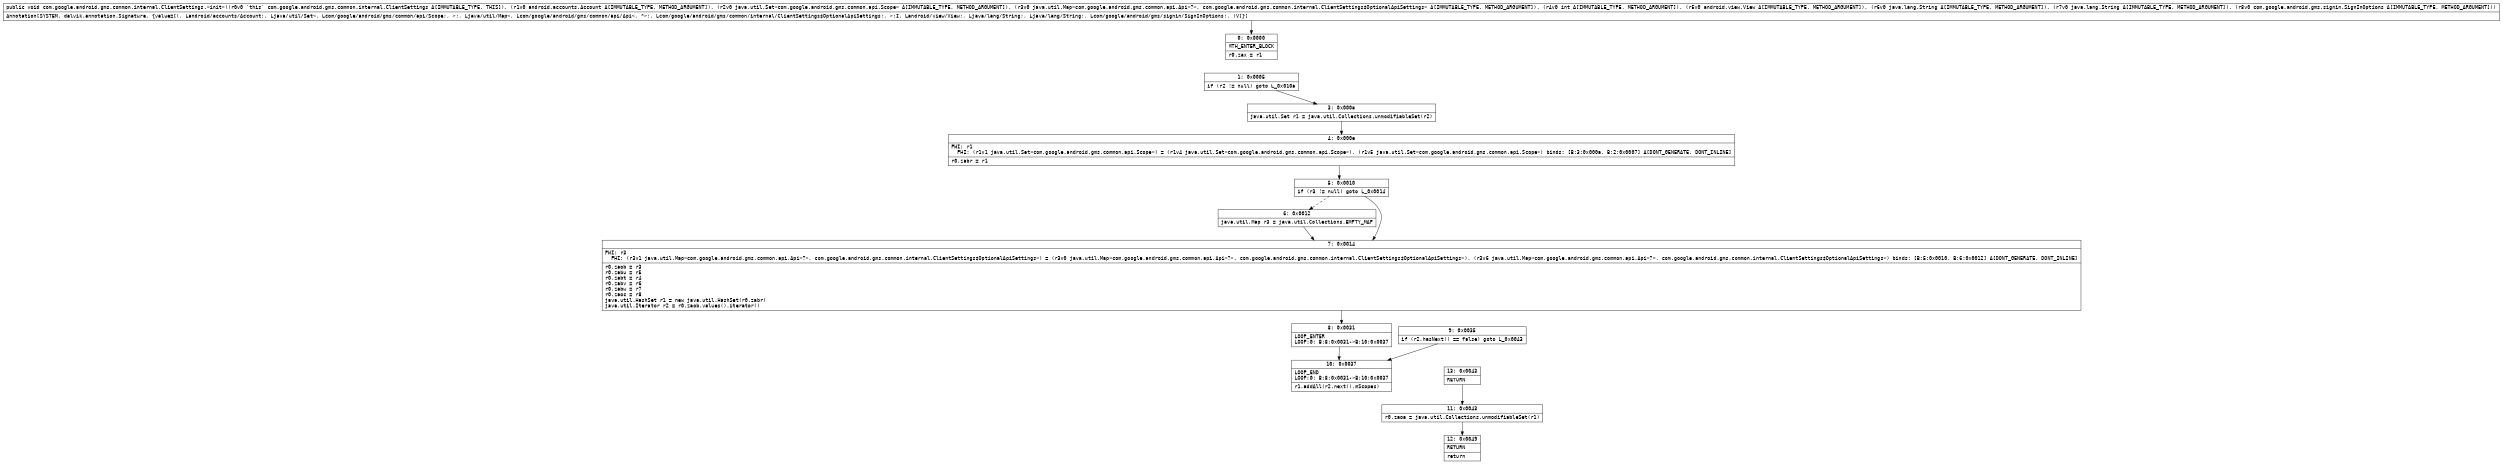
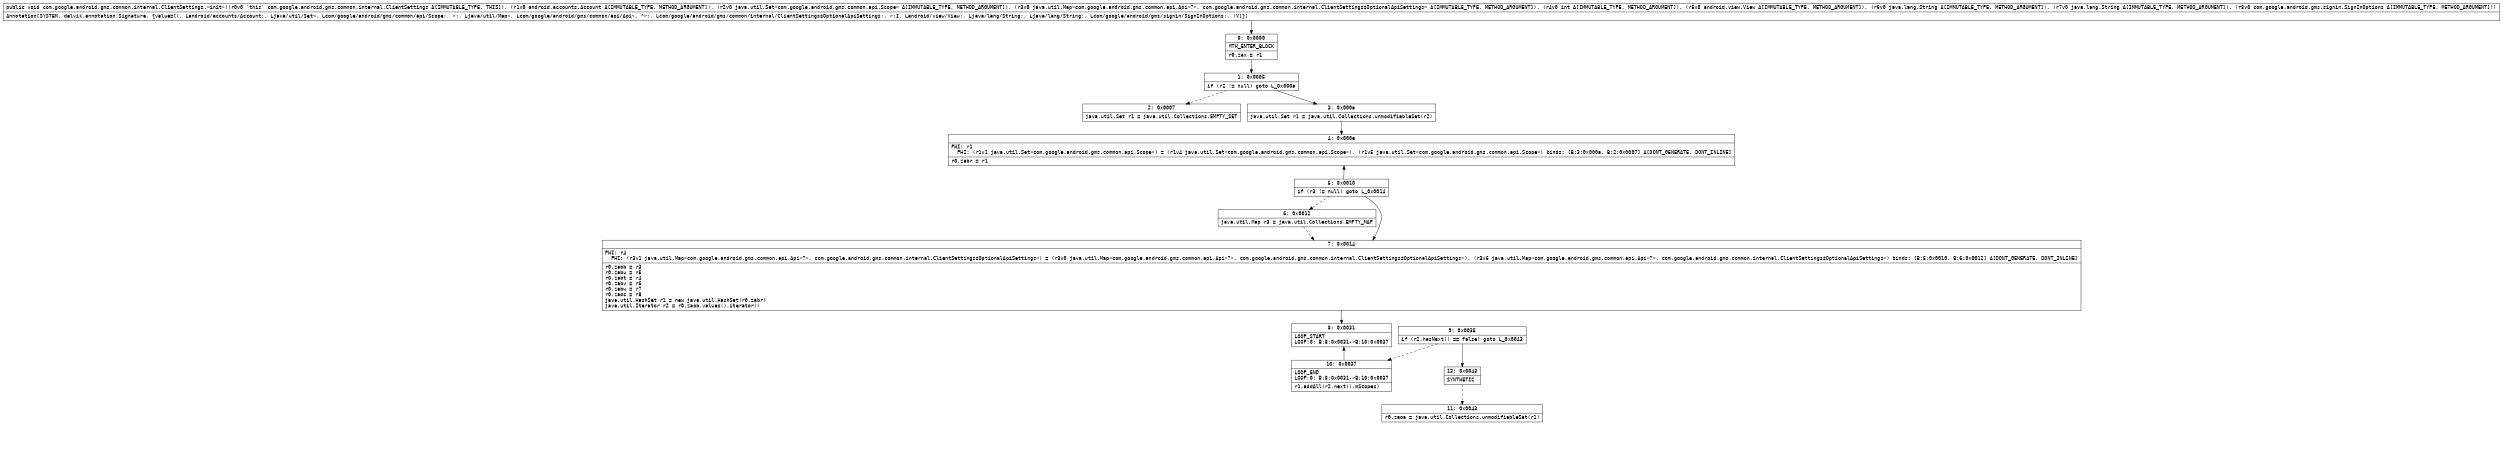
edge "0: 0x0000" -> "1: 0x0005": added
node "1: 0x0005": text "if (r2 != null) goto L_0x010a" -> "if (r2 != null) goto L_0x000a"
node "2: 0x0007": added
edge "4: 0x000e" -> "5: 0x0010": reversed
edge "6: 0x0012" -> "7: 0x0014": style solid -> dashed
node "7: 0x0014": text "PHI: r3" -> "PHI: r4"
node "8: 0x0031": text "LOOP_ENTER" -> "LOOP_START"
edge "9: 0x0035" -> "10: 0x0037": style solid -> dashed
edge "8: 0x0031" -> "10: 0x0037": reversed
edge "9: 0x0035" -> "13: 0x0043": added
node "13: 0x0043": text "RETURN" -> "SYNTHETIC"
edge "13: 0x0043" -> "11: 0x0043": style solid -> dashed
node "12: 0x0049": removed
